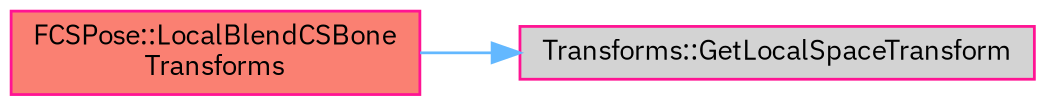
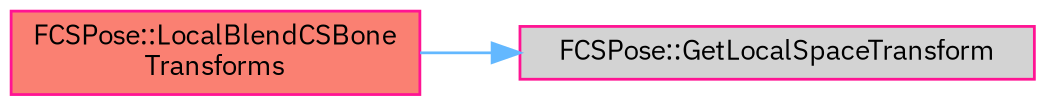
node "Transforms::GetLocalSpaceTransform": label "Transforms::GetLocalSpaceTransform" -> "FCSPose::GetLocalSpaceTransform"
